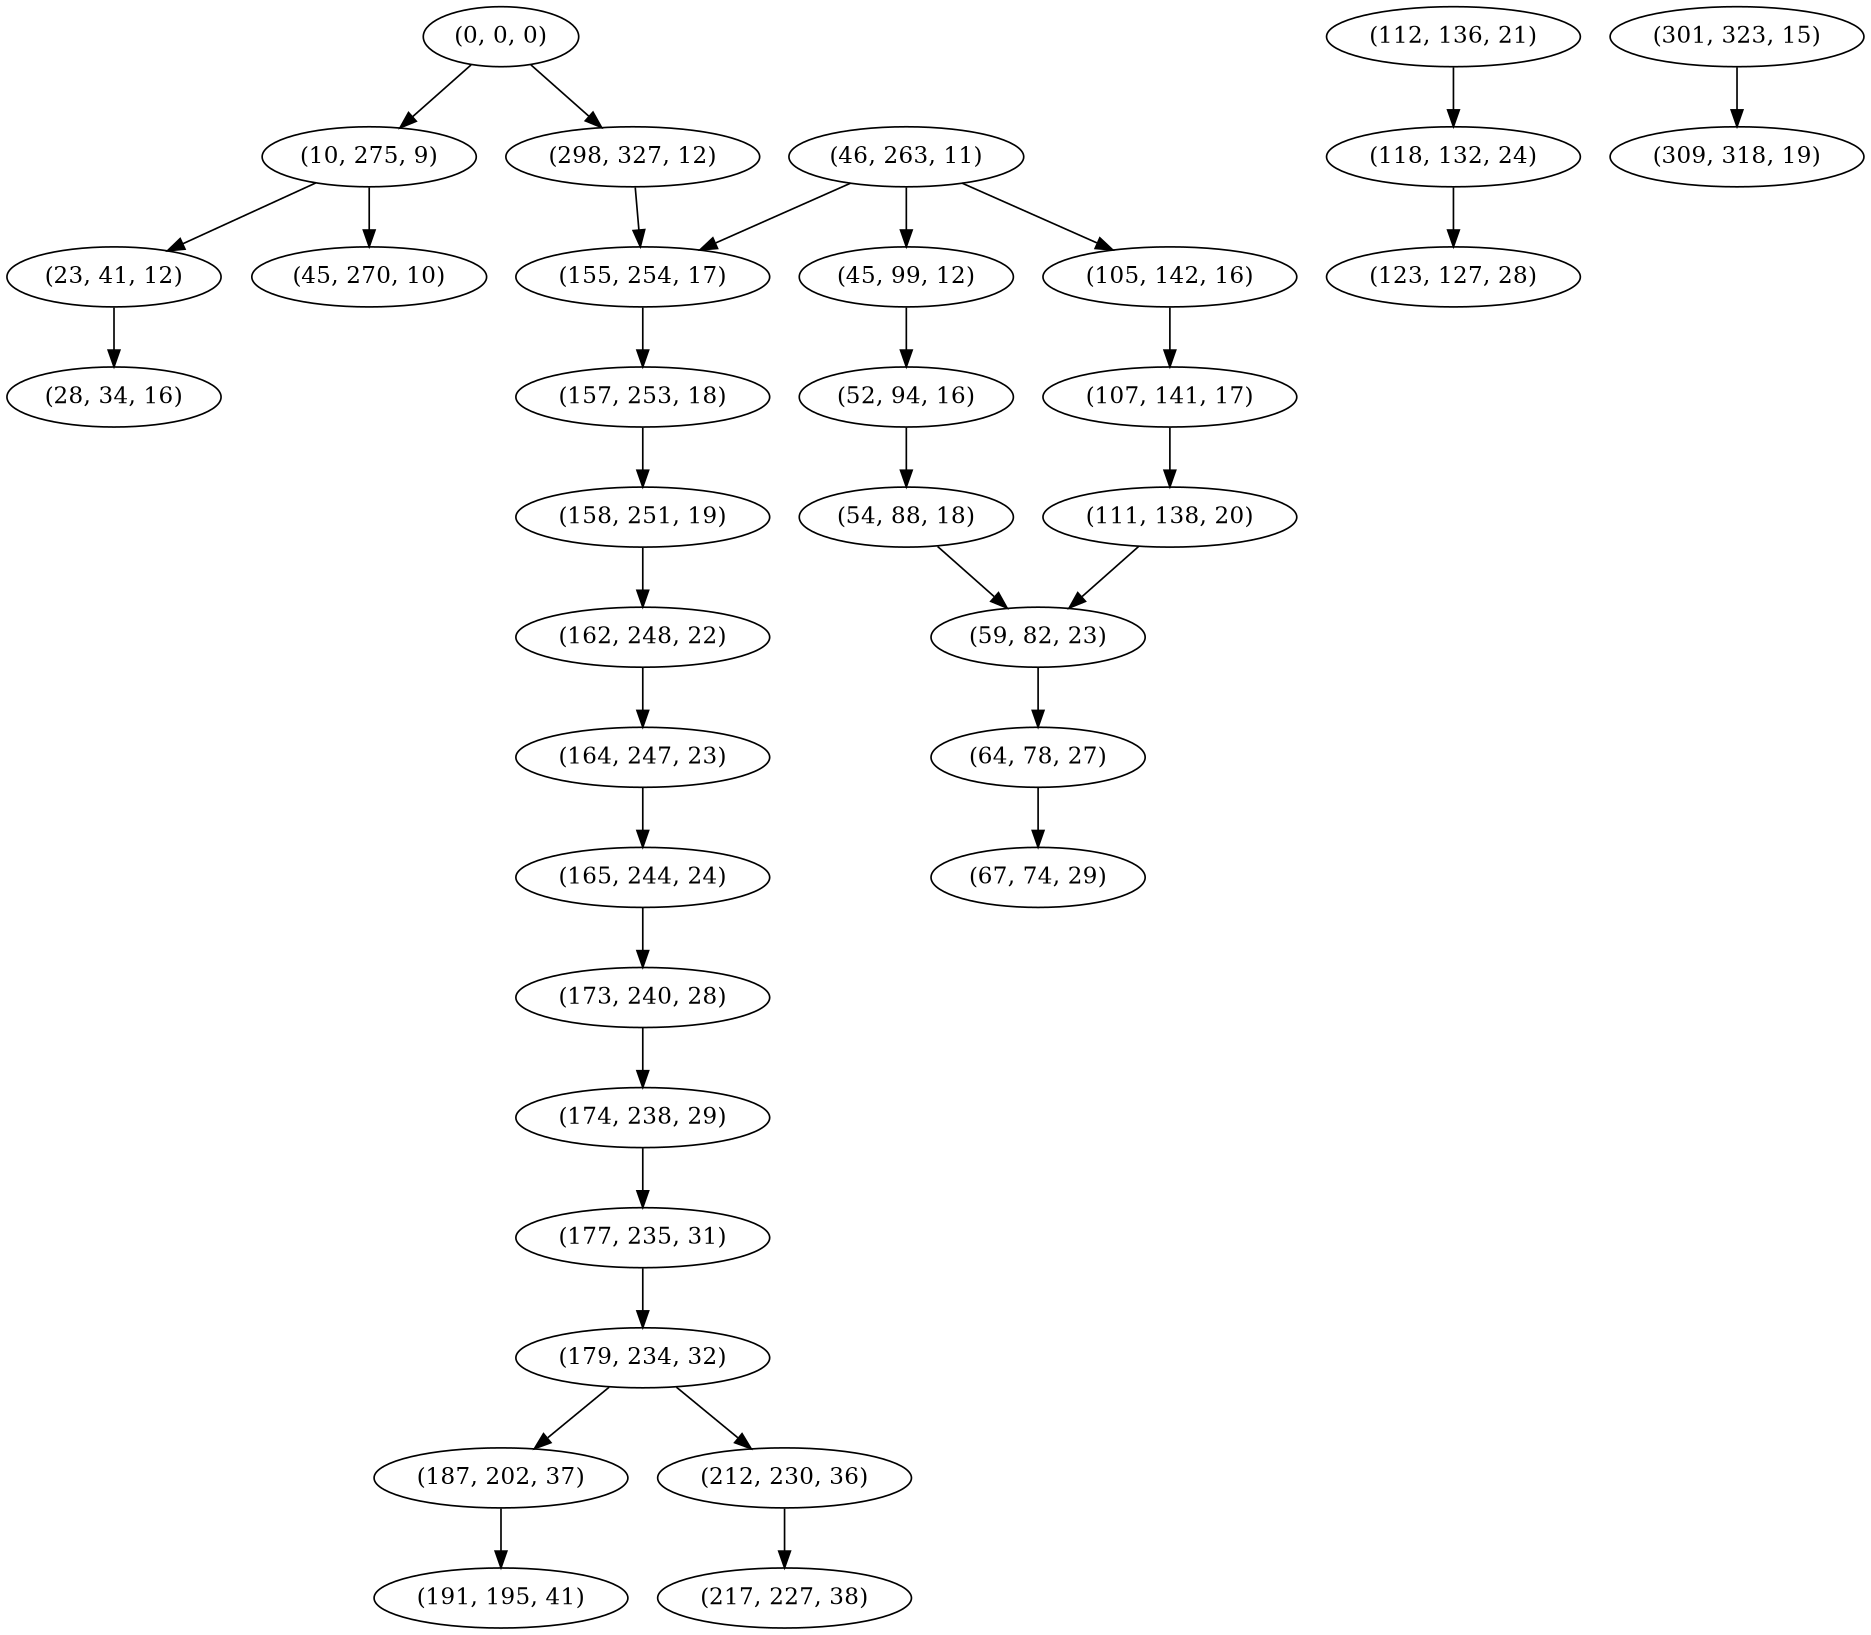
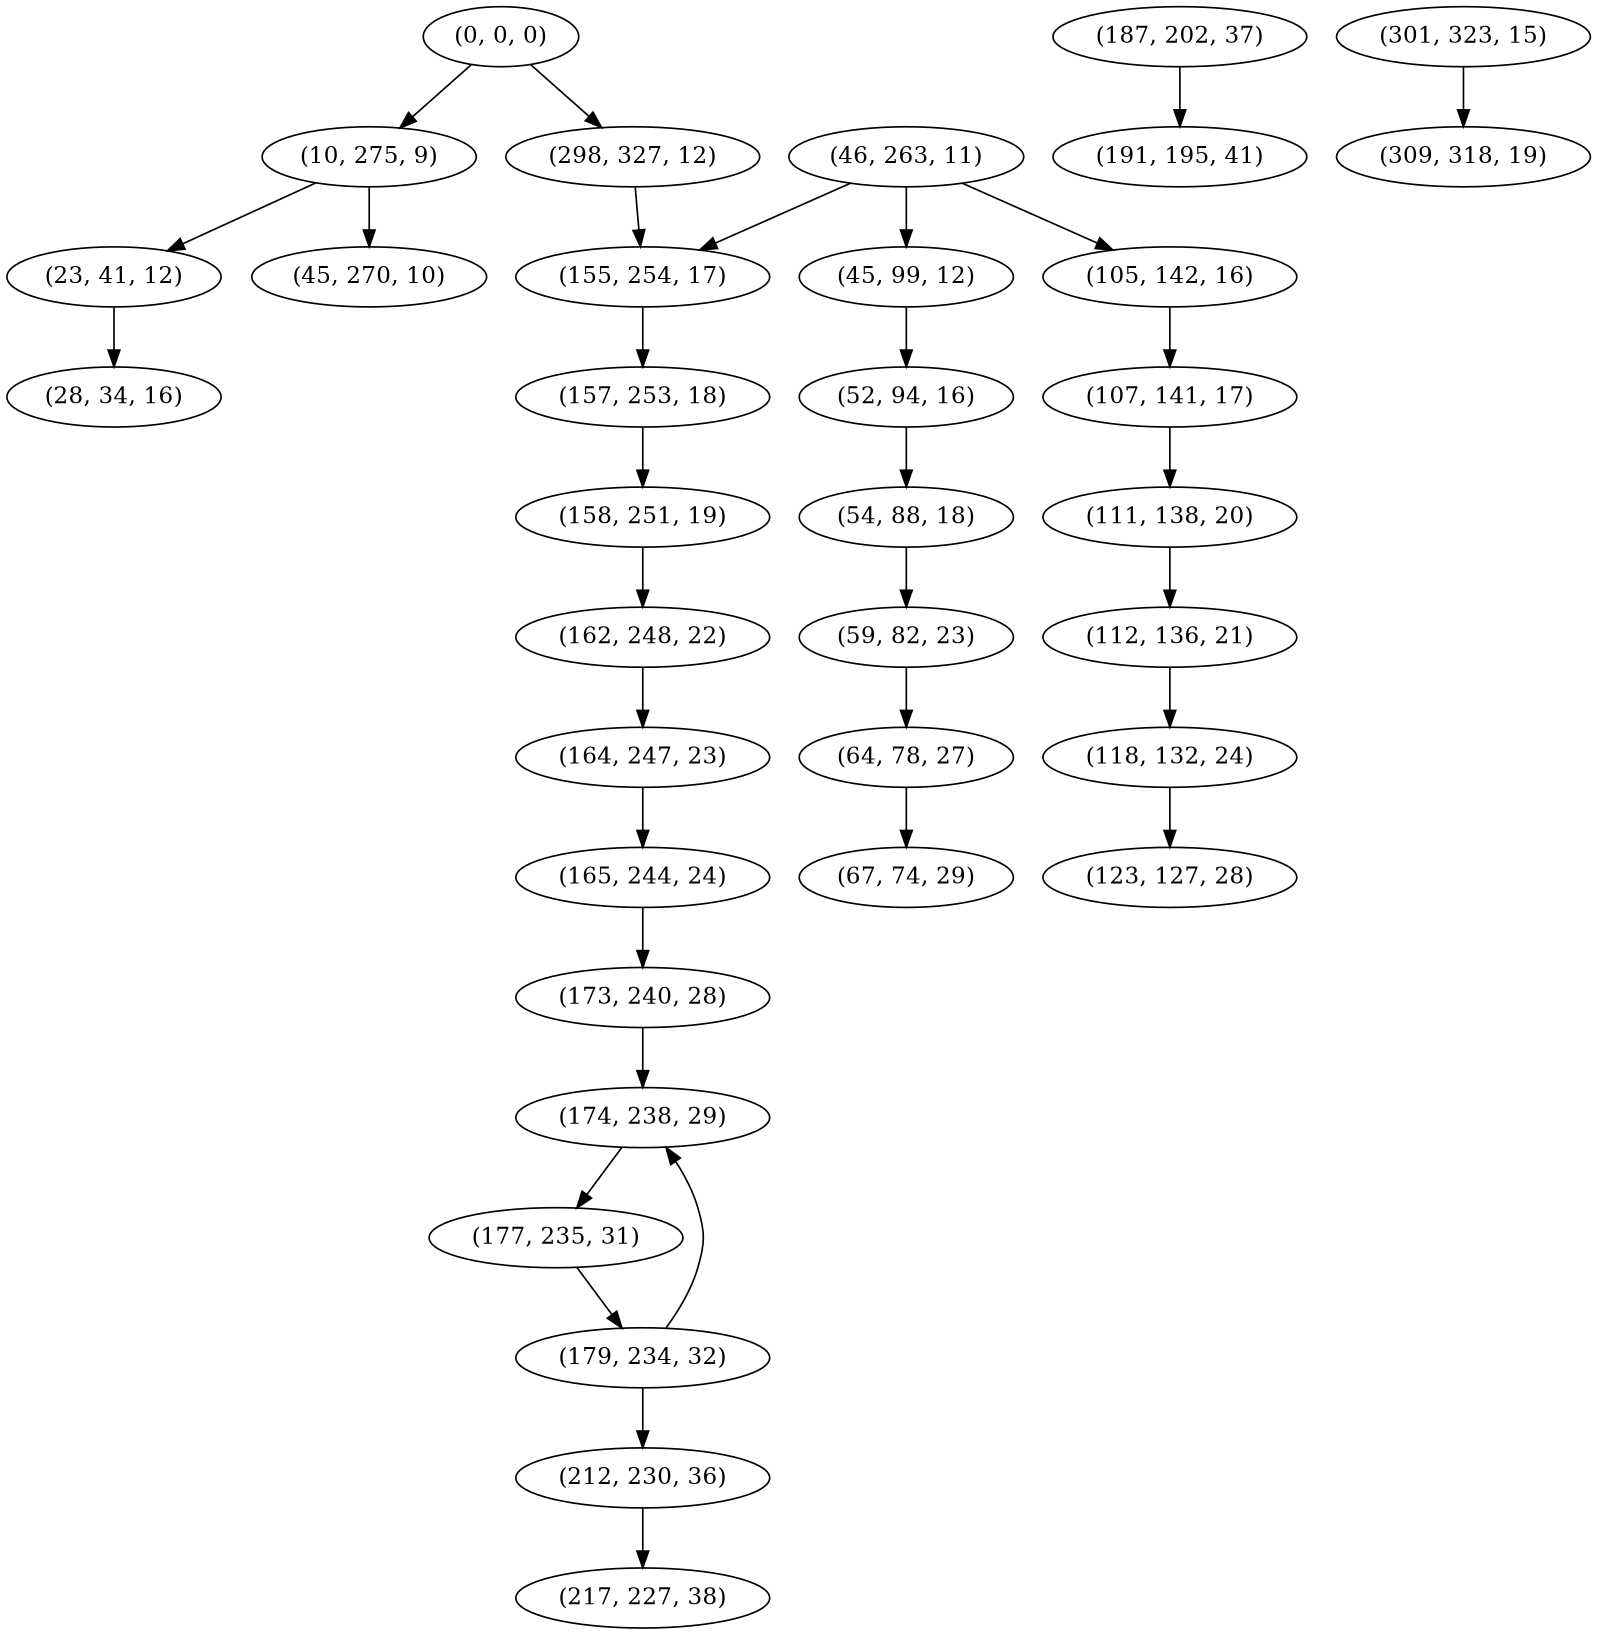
edge "(111, 138, 20)" -> "(59, 82, 23)": now "(111, 138, 20)" -> "(112, 136, 21)"
edge "(179, 234, 32)" -> "(187, 202, 37)": now "(179, 234, 32)" -> "(174, 238, 29)"
